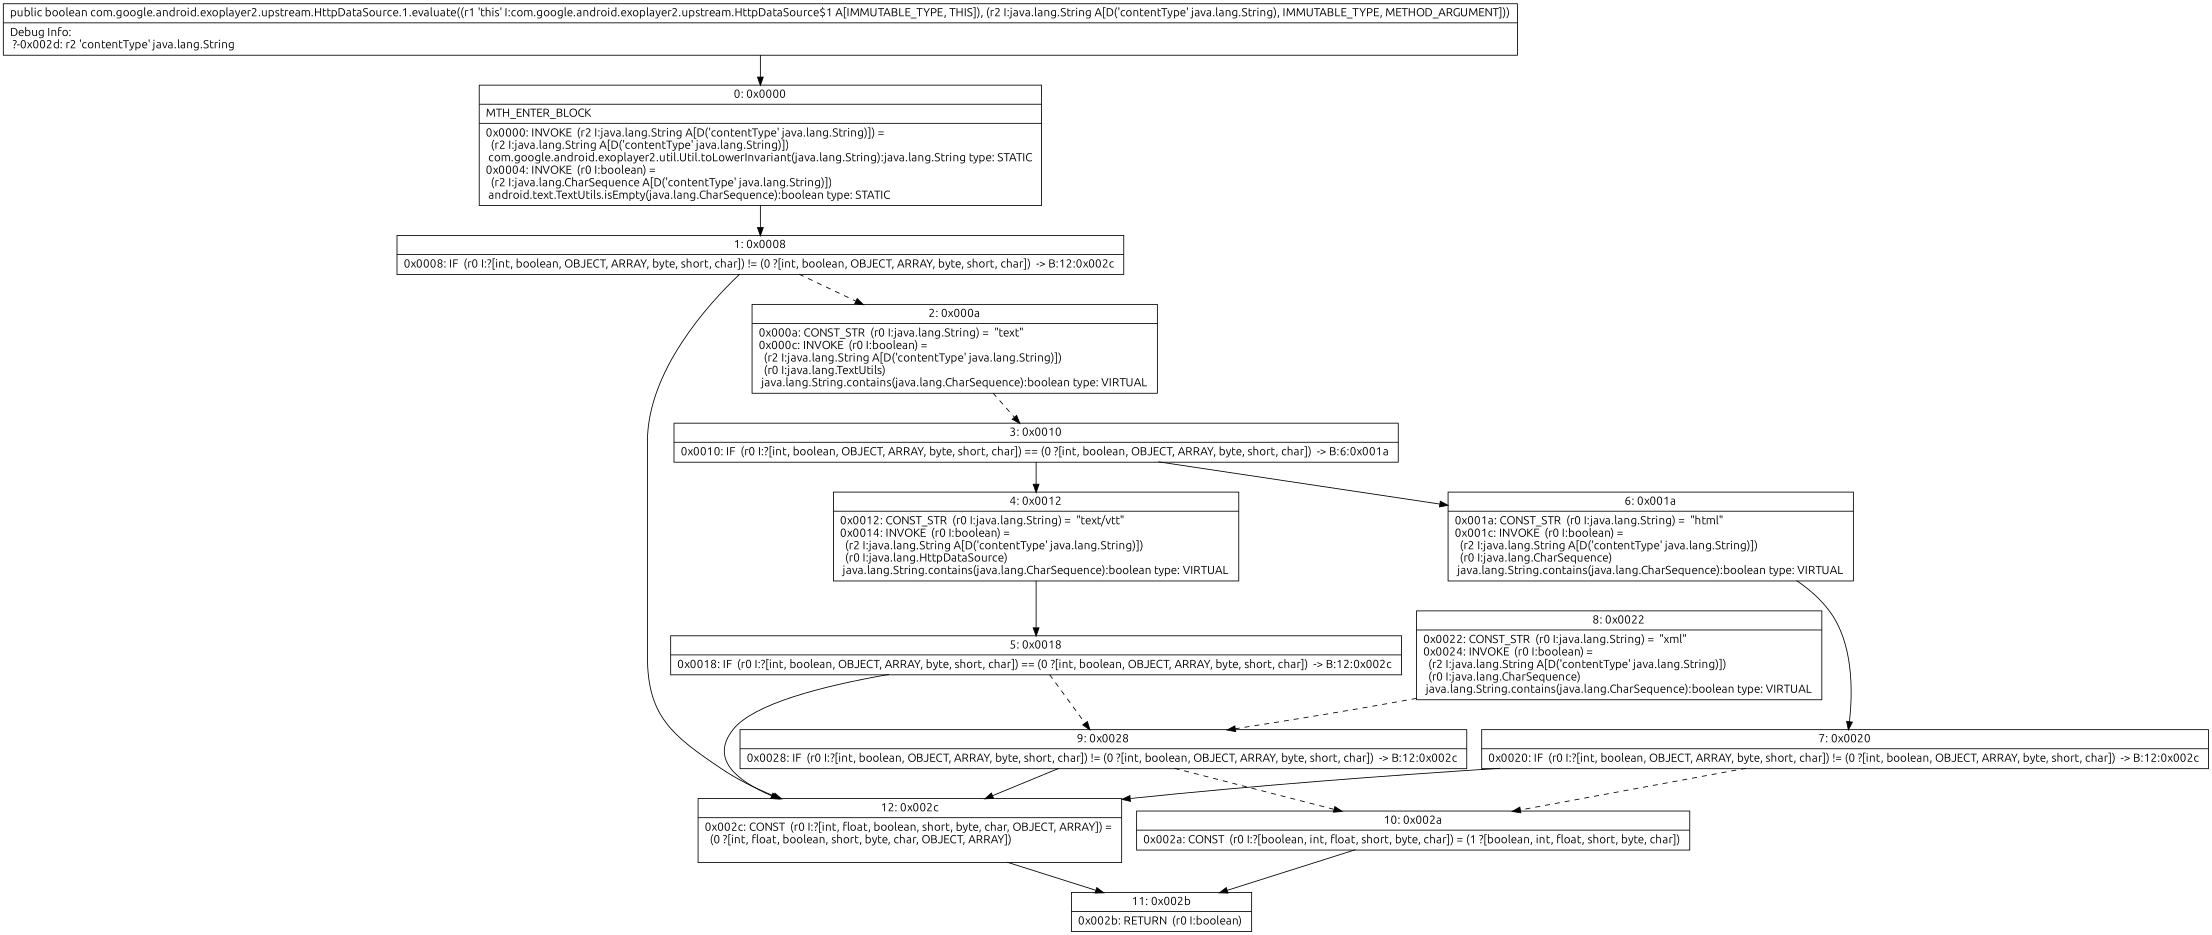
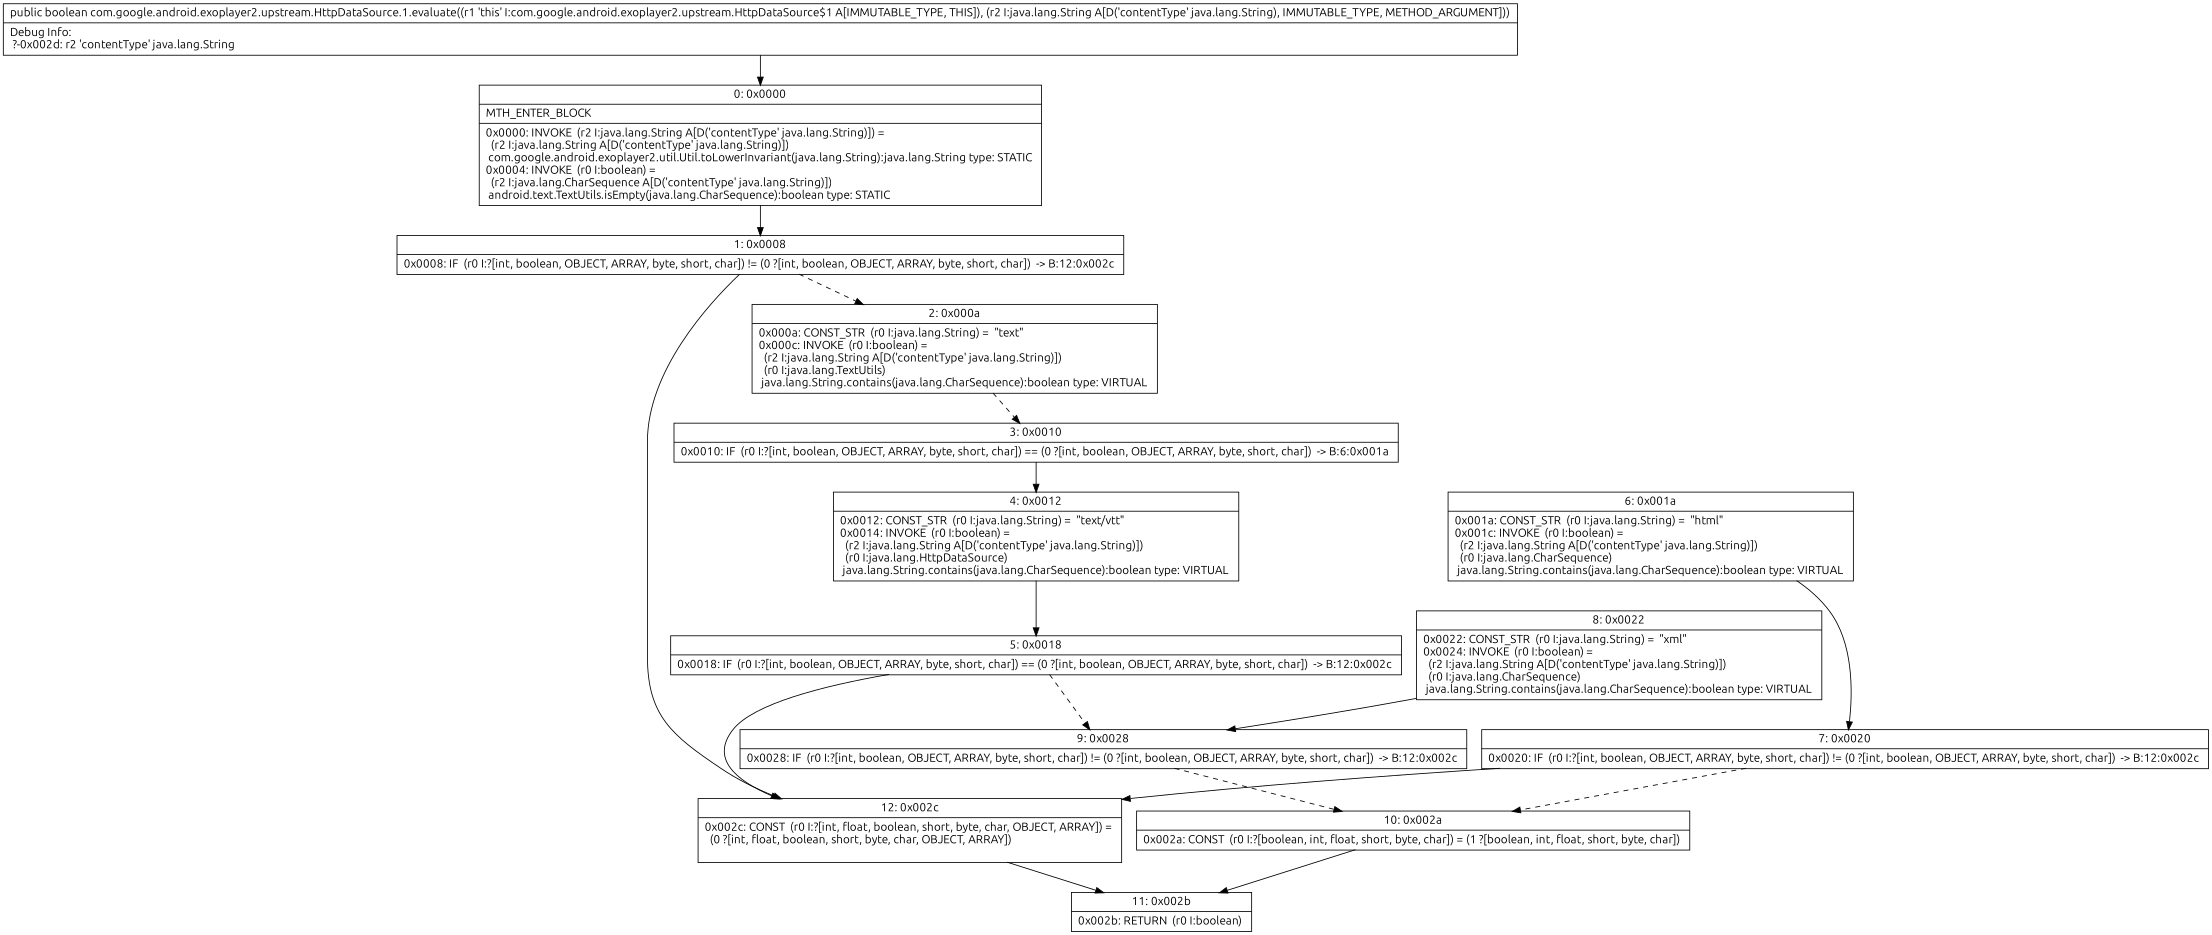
edge "3: 0x0010" -> "6: 0x001a": removed
edge "8: 0x0022" -> "9: 0x0028": style dashed -> solid
edge "9: 0x0028" -> "12: 0x002c": removed
